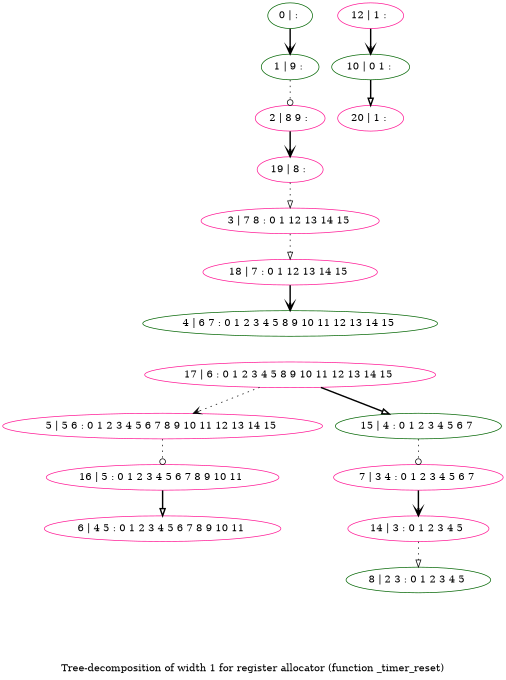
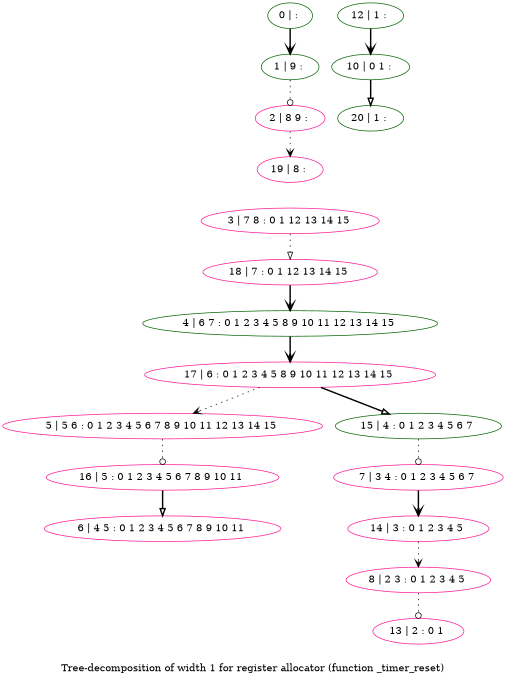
node "12 | 1 :": color deeppink -> darkgreen
node "20 | 1 :": color deeppink -> darkgreen
edge "2 | 8 9 :" -> "19 | 8 :": style bold -> dotted
edge "19 | 8 :" -> "3 | 7 8 : 0 1 12 13 14 15": removed
edge "4 | 6 7 : 0 1 2 3 4 5 8 9 10 11 12 13 14 15" -> "17 | 6 : 0 1 2 3 4 5 8 9 10 11 12 13 14 15": added
edge "14 | 3 : 0 1 2 3 4 5" -> "8 | 2 3 : 0 1 2 3 4 5": arrowhead onormal -> vee
node "8 | 2 3 : 0 1 2 3 4 5": color darkgreen -> deeppink
node "13 | 2 : 0 1": added
